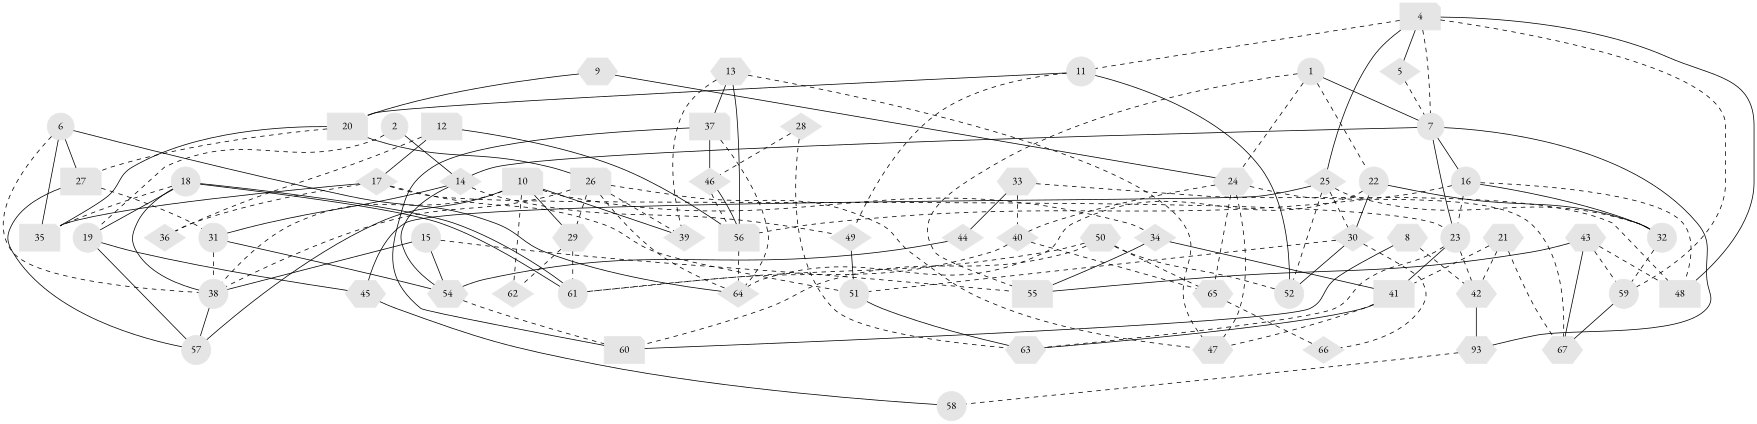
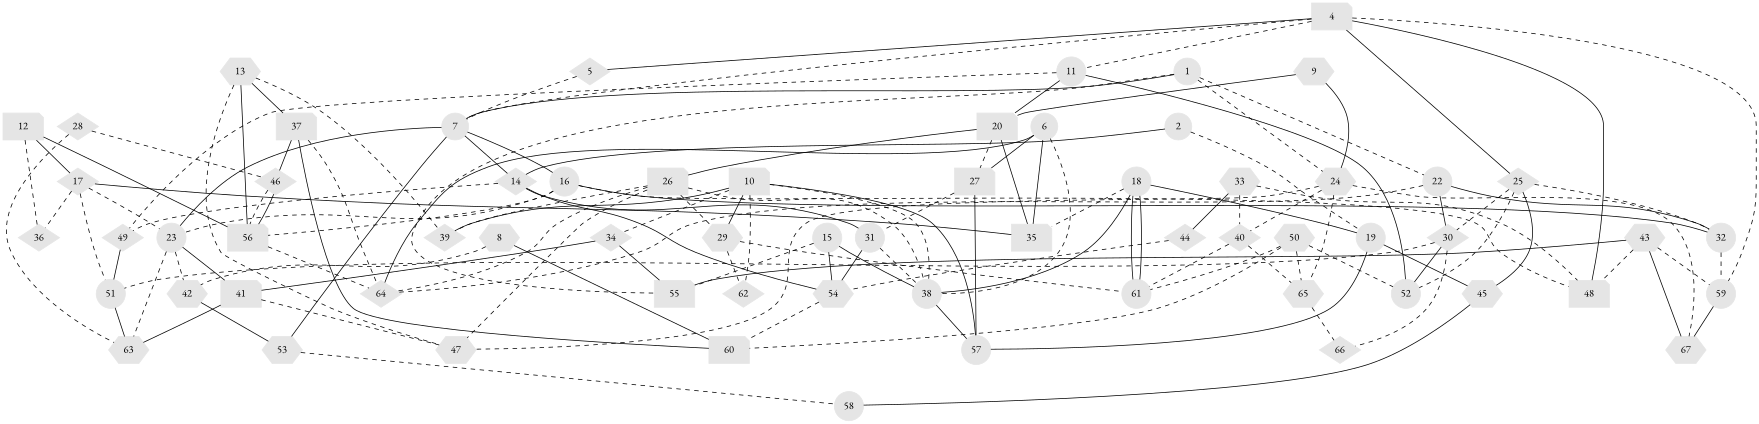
node "21": removed
edge "44" -- "54": style solid -> dashed
node "93": label "93" -> "53"
